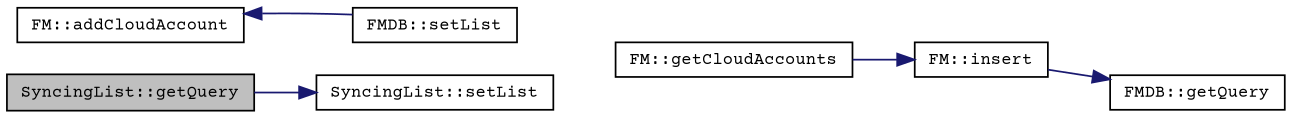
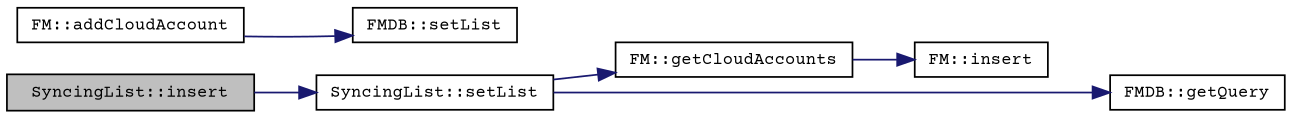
edge "FMDB::setList" -> "FM::addCloudAccount": reversed
edge "FM::insert" -> "FMDB::getQuery": now "SyncingList::setList" -> "FMDB::getQuery"
edge "SyncingList::setList" -> "FM::getCloudAccounts": added
node "SyncingList::getQuery": label "SyncingList::getQuery" -> "SyncingList::insert"
